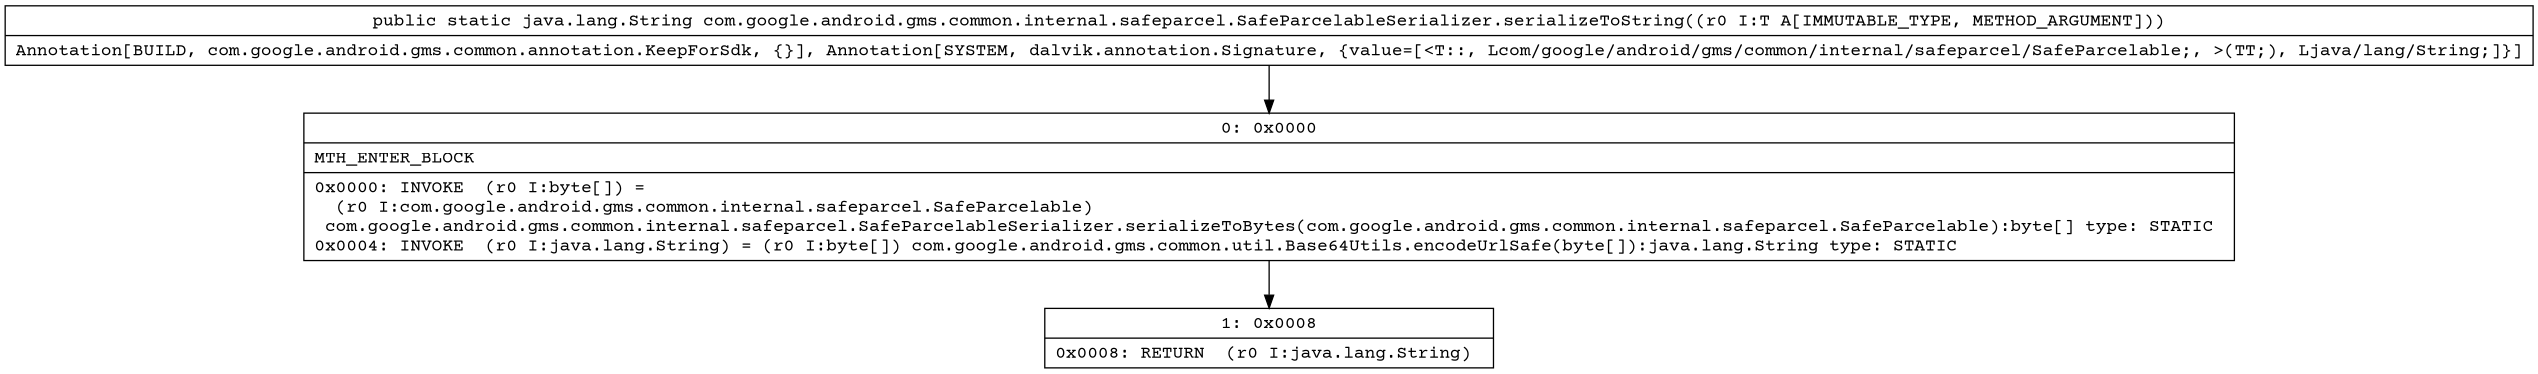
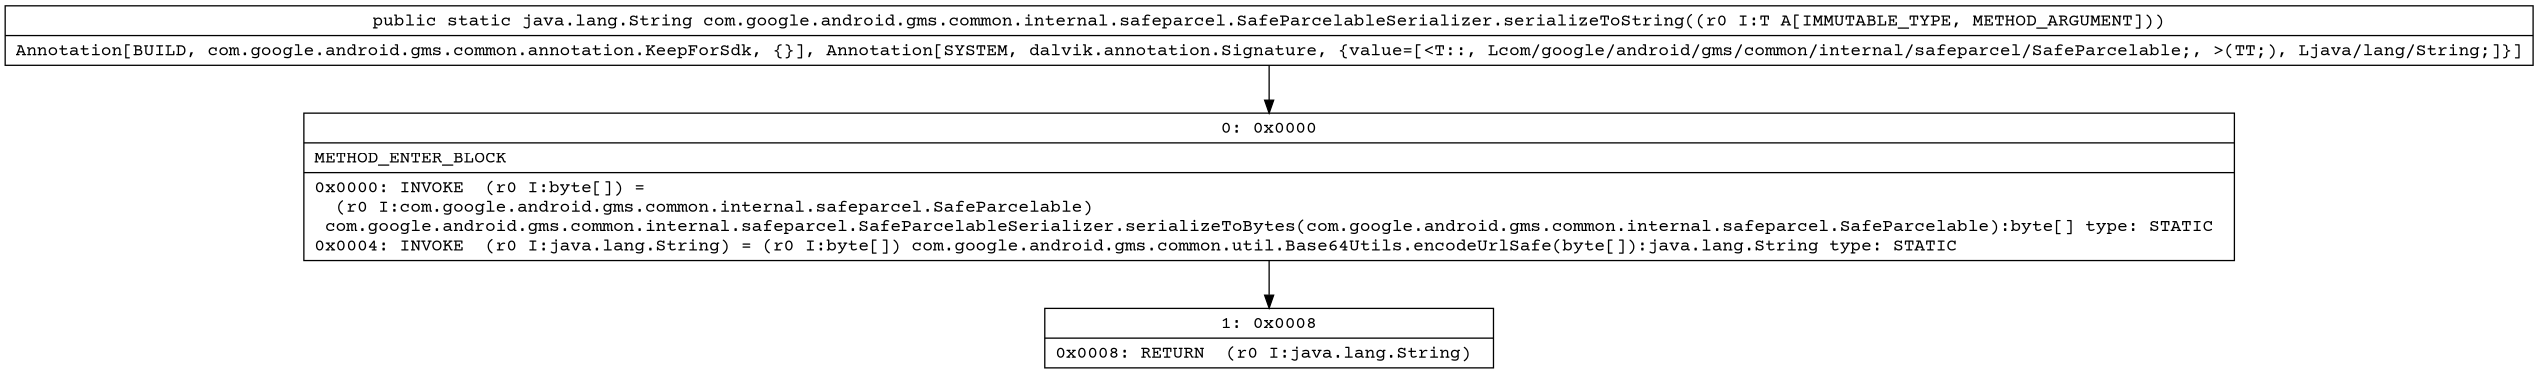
node "0: 0x0000": text "MTH_ENTER_BLOCK" -> "METHOD_ENTER_BLOCK"
